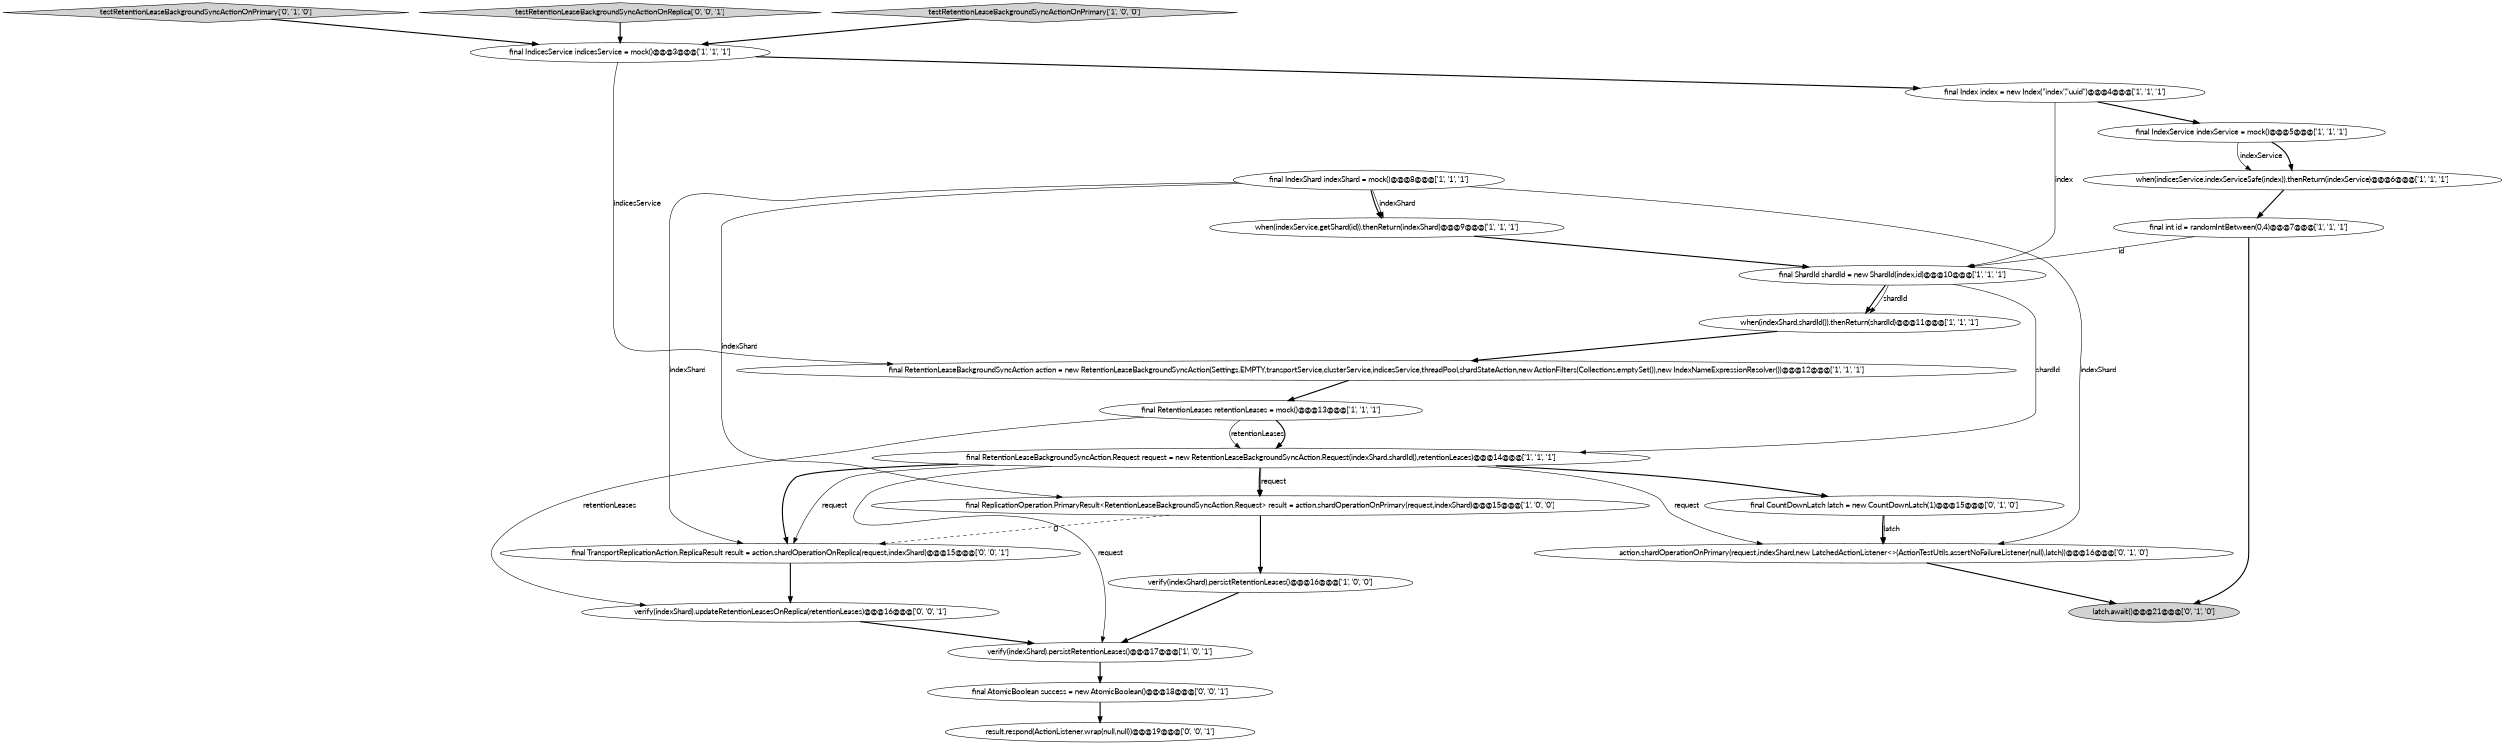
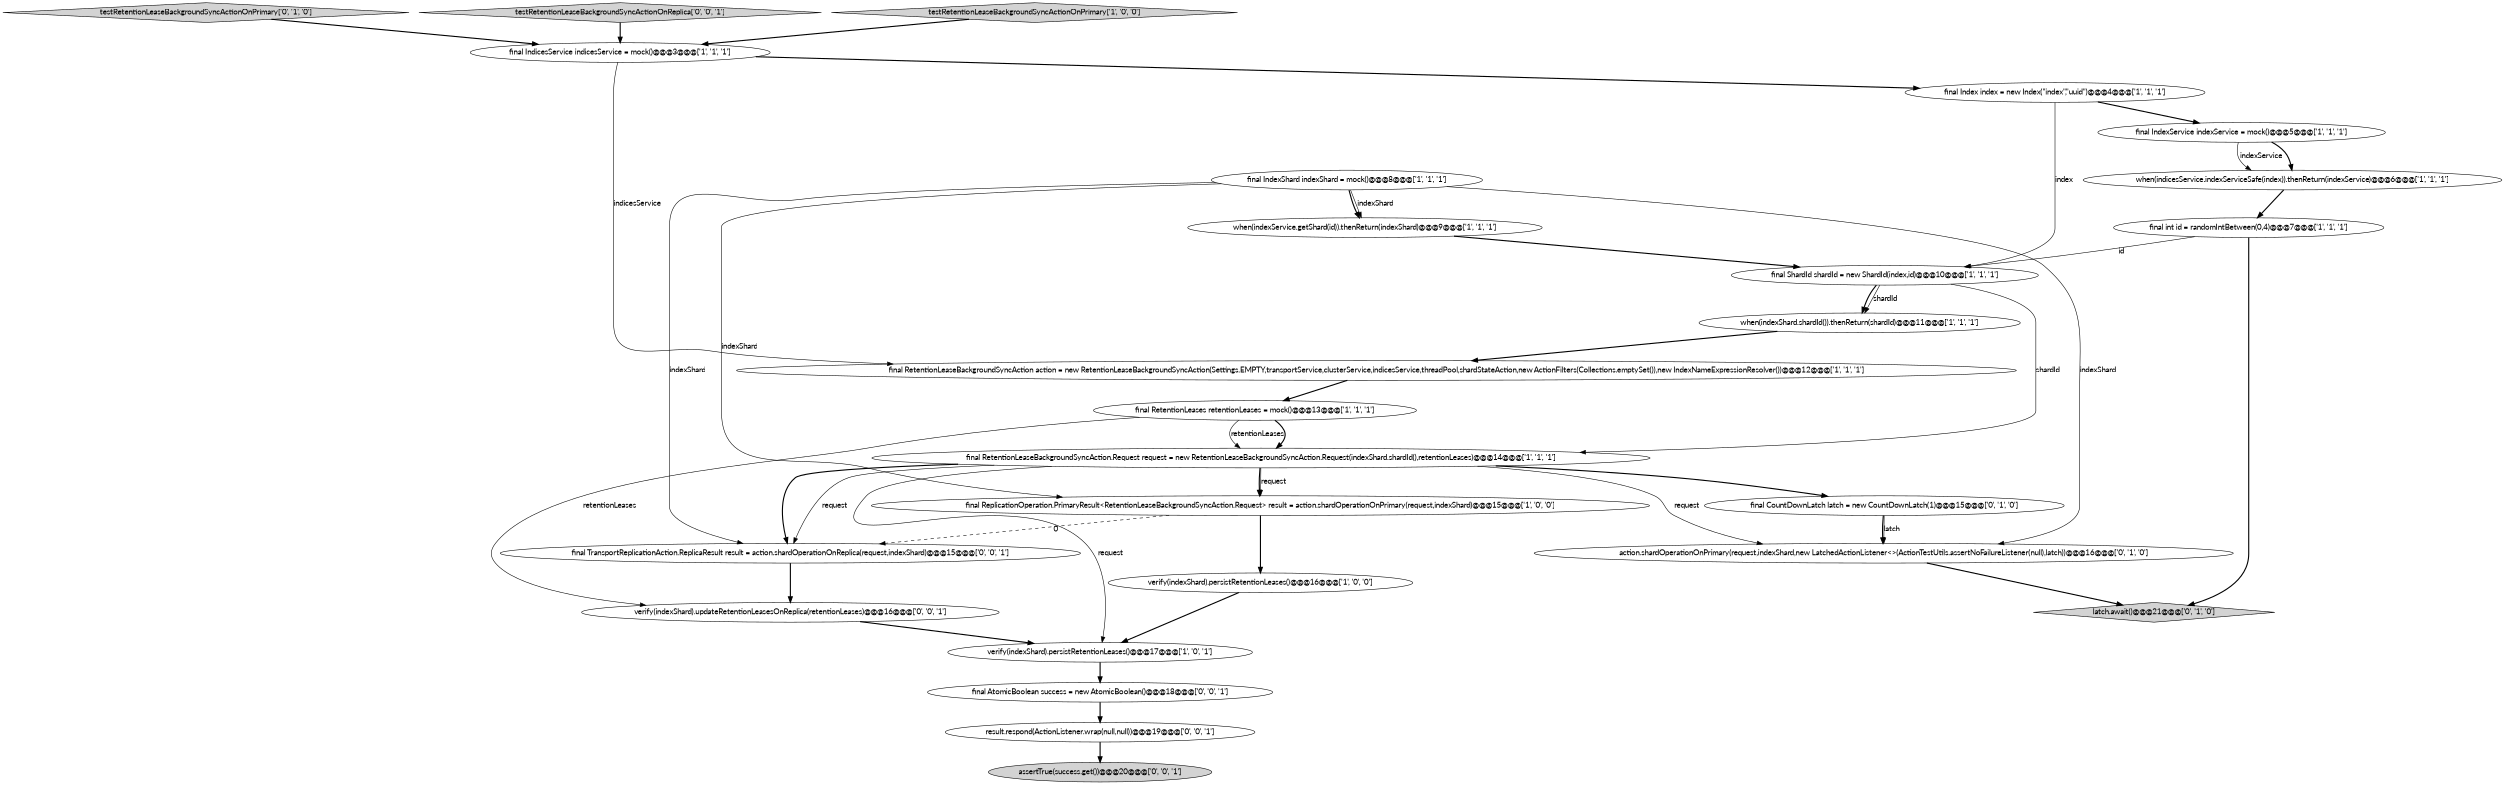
node "latch.await()@@@21@@@['0', '1', '0']": shape ellipse -> diamond
node "assertTrue(success.get())@@@20@@@['0', '0', '1']": added
